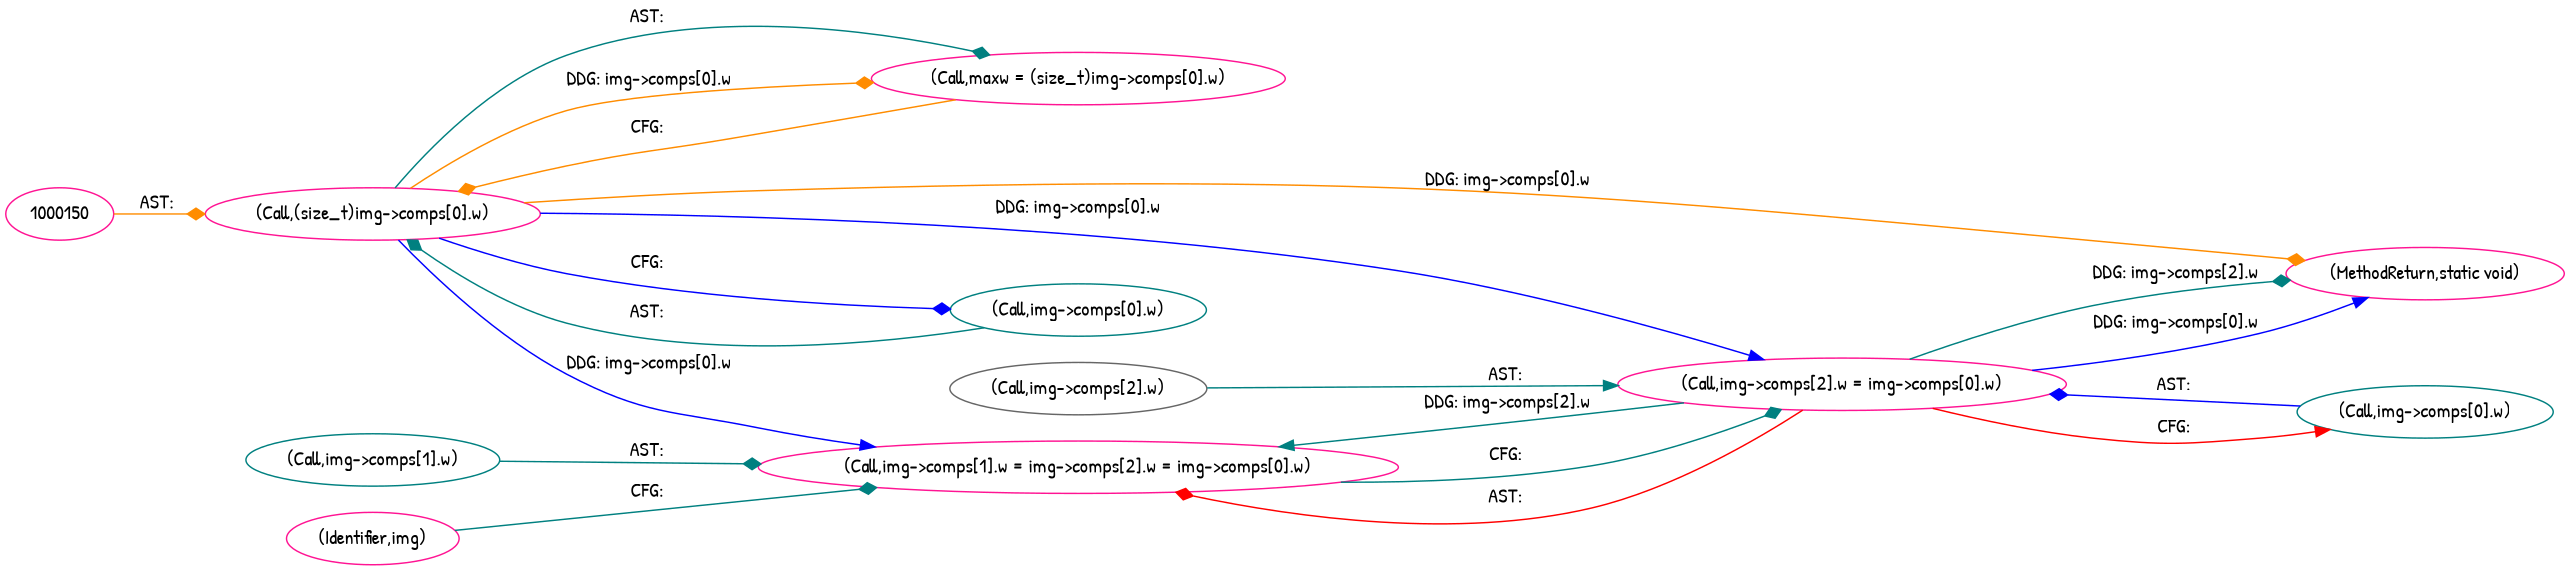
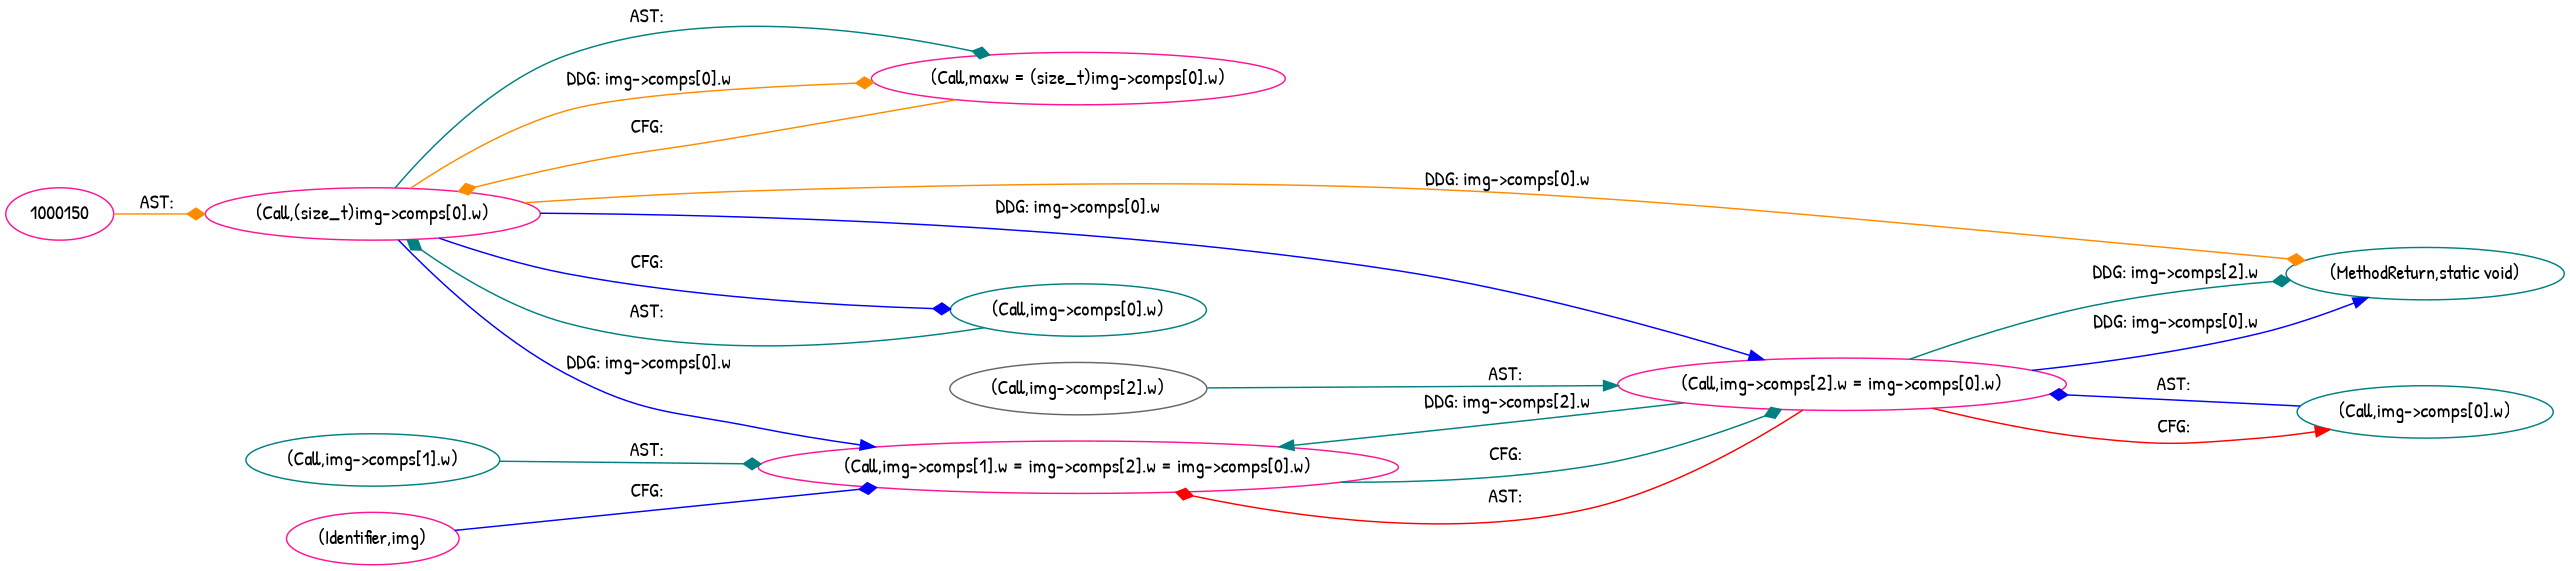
node "(MethodReturn,static void)": color deeppink -> teal
edge "(Identifier,img)" -> "(Call,img->comps[1].w = img->comps[2].w = img->comps[0].w)": color teal -> blue
